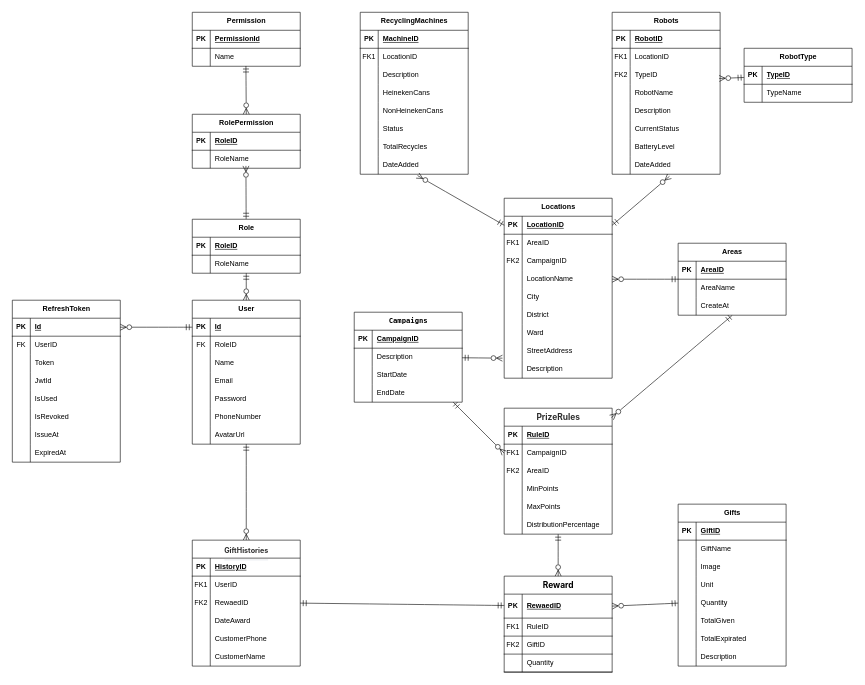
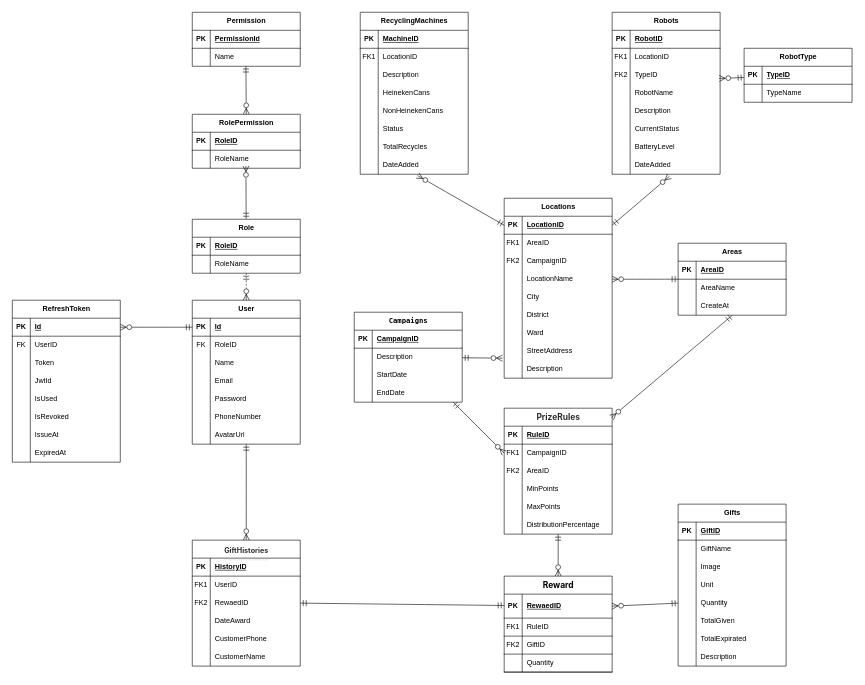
edge "Role" -- "User": style solid -> dashed
